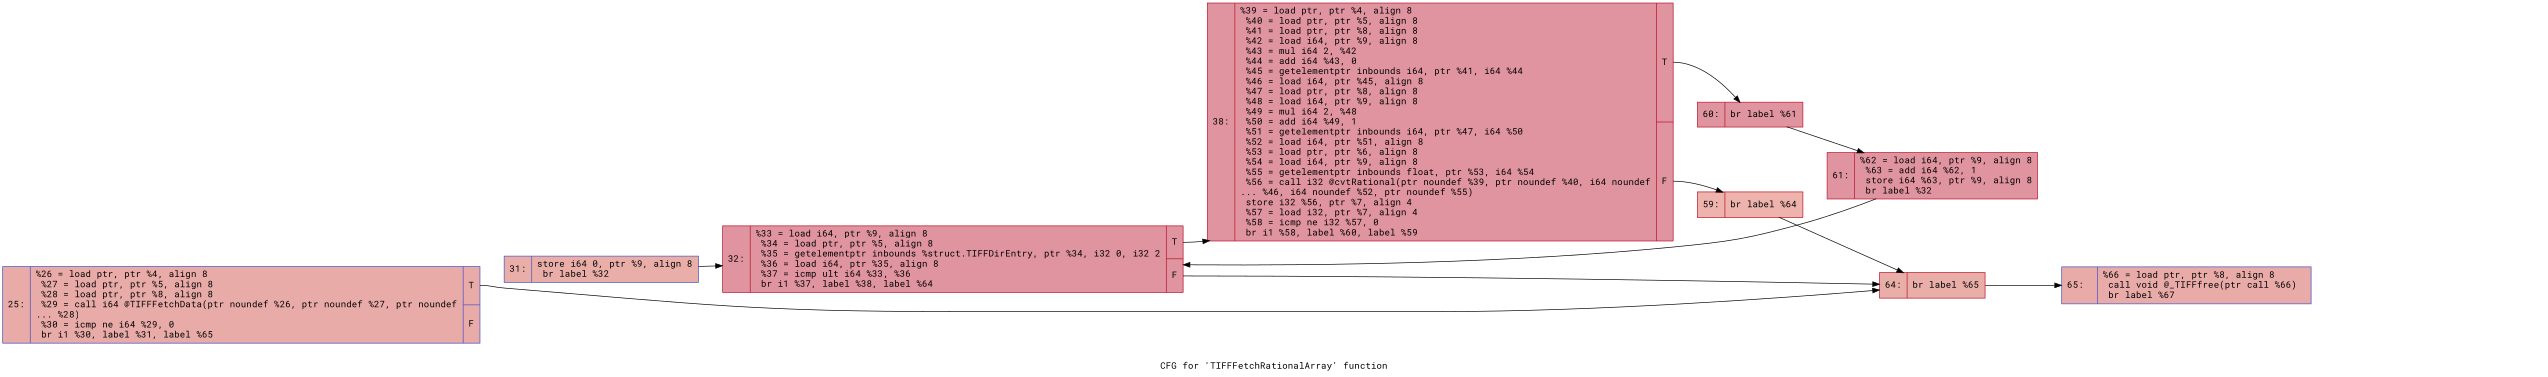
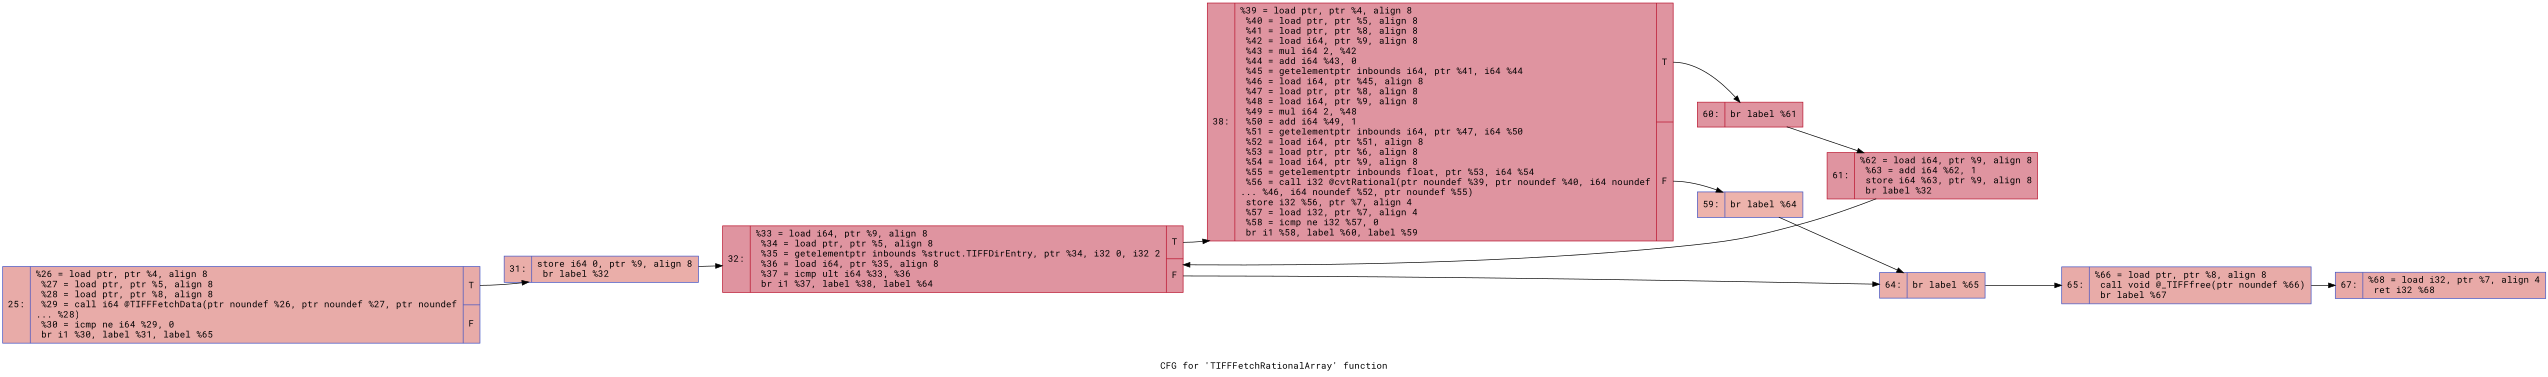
node "59:": color #b70d28ff -> #3d50c3ff
node "64:": color #b70d28ff -> #3d50c3ff
node "65:": text "call void @_TIFFfree(ptr call %66)" -> "call void @_TIFFfree(ptr noundef %66)"
node "67:": added
edge "25:" -> "64:": now "25:" -> "31:"
